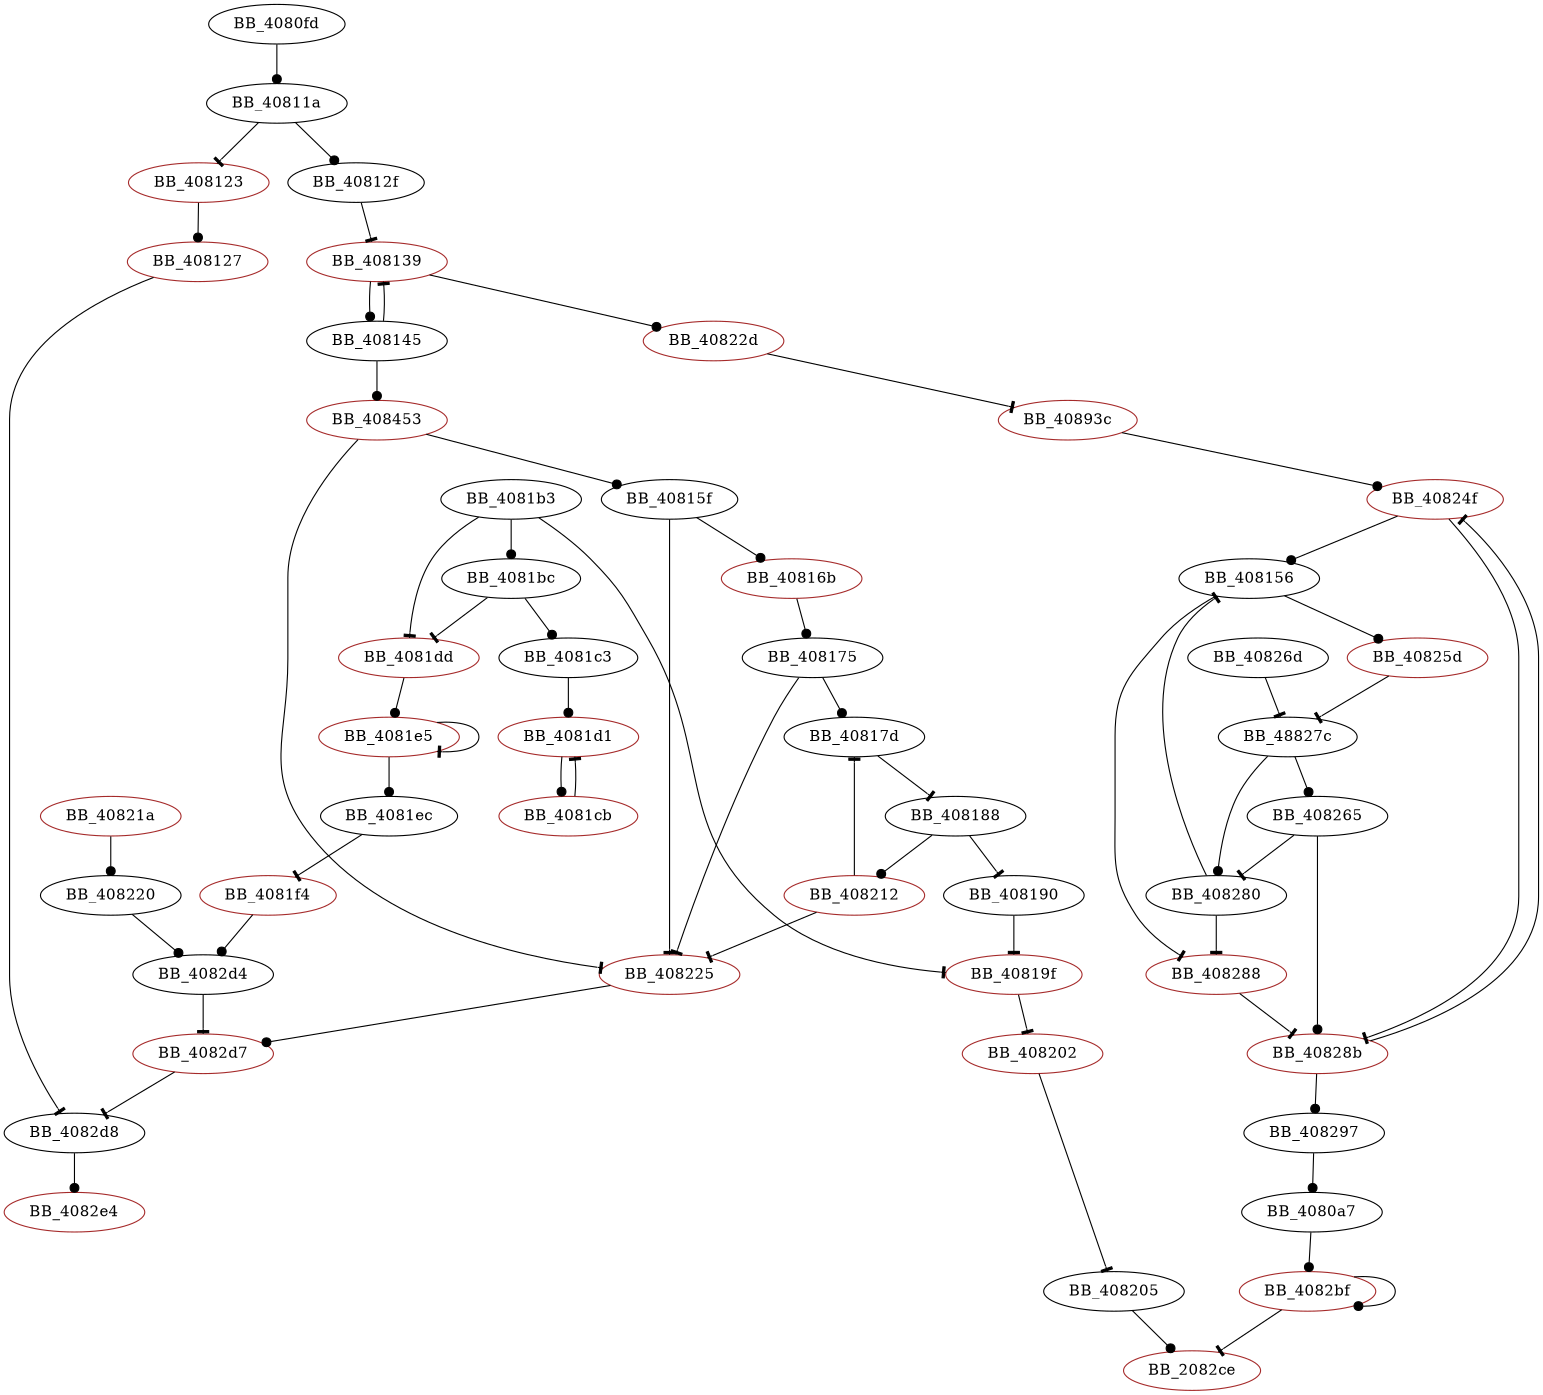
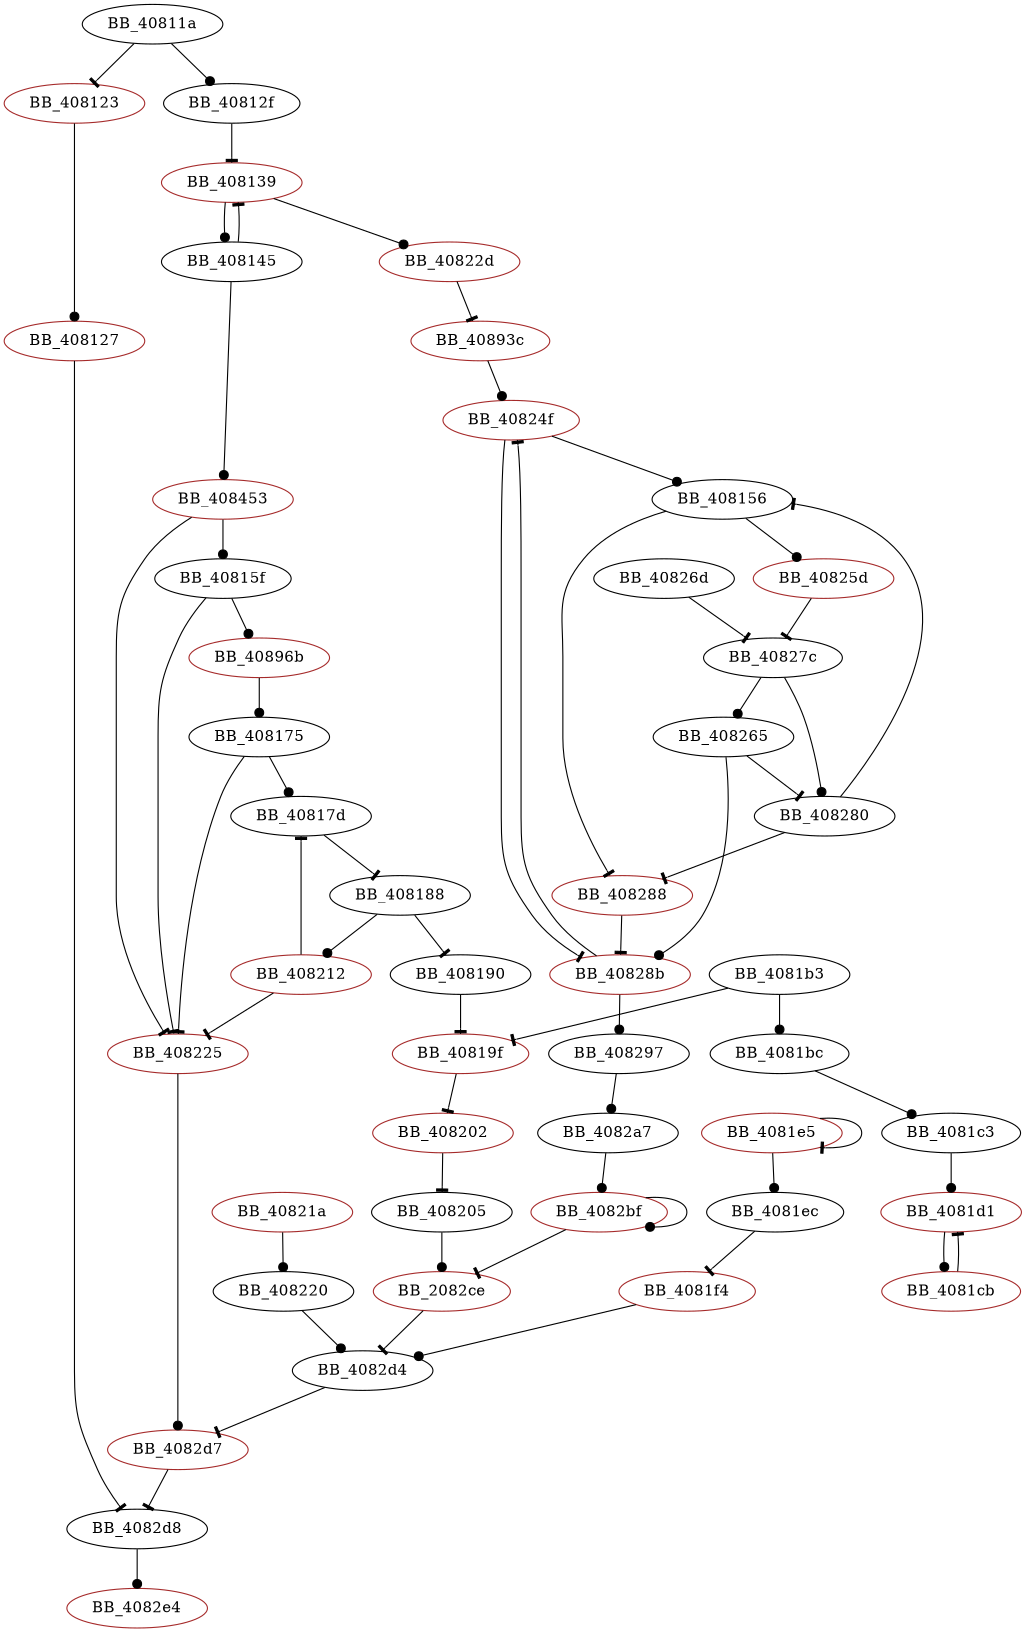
node "BB_4080fd": removed
node "BB_40816b": label "BB_40816b" -> "BB_40896b"
node "BB_4081dd": removed
node "BB_48827c": label "BB_48827c" -> "BB_40827c"
node "BB_4080a7": label "BB_4080a7" -> "BB_4082a7"
edge "BB_2082ce" -> "BB_4082d4": added
